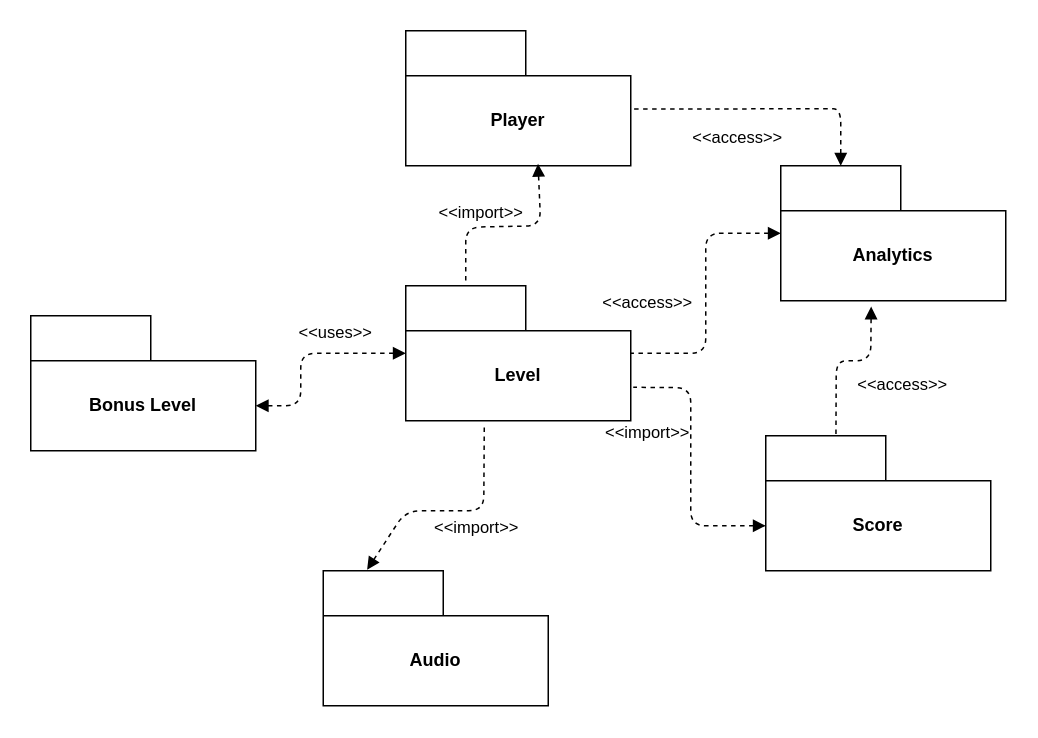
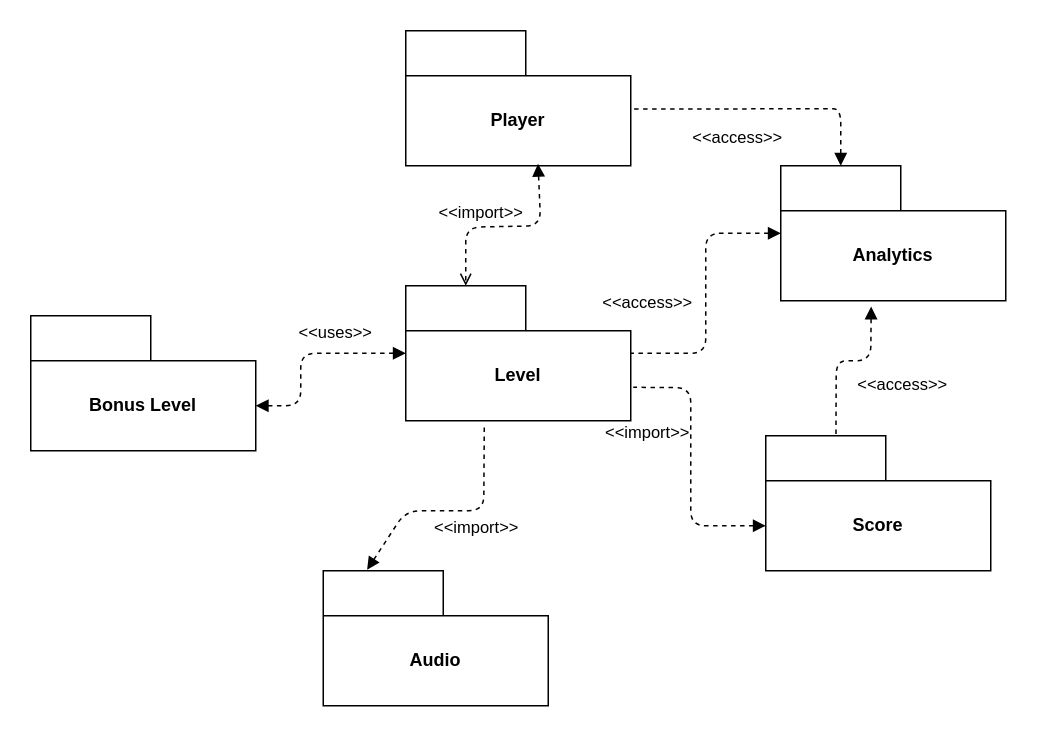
edge "Level" -> "Player": arrowhead none -> open
